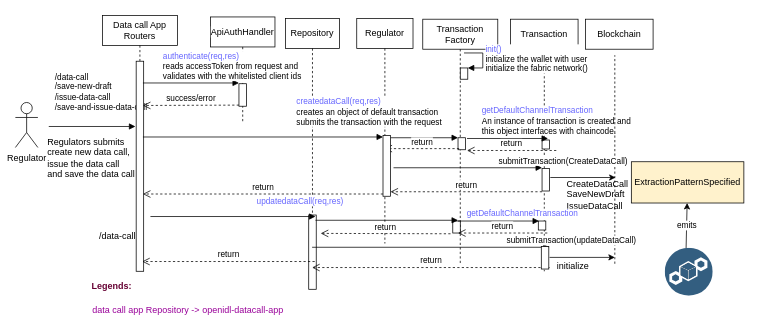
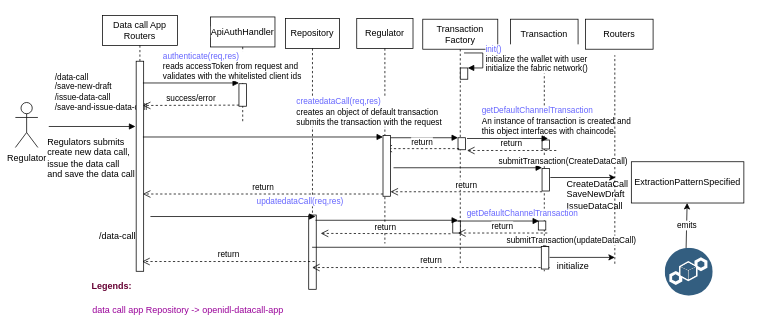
node "Blockchain": label "Blockchain" -> "Routers"
node "ExtractionPatternSpecified": fillcolor #fff2cc -> #ffffff
